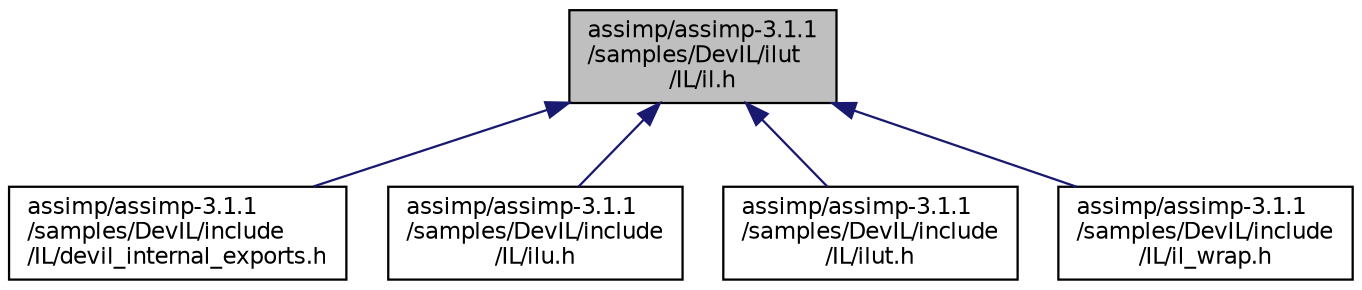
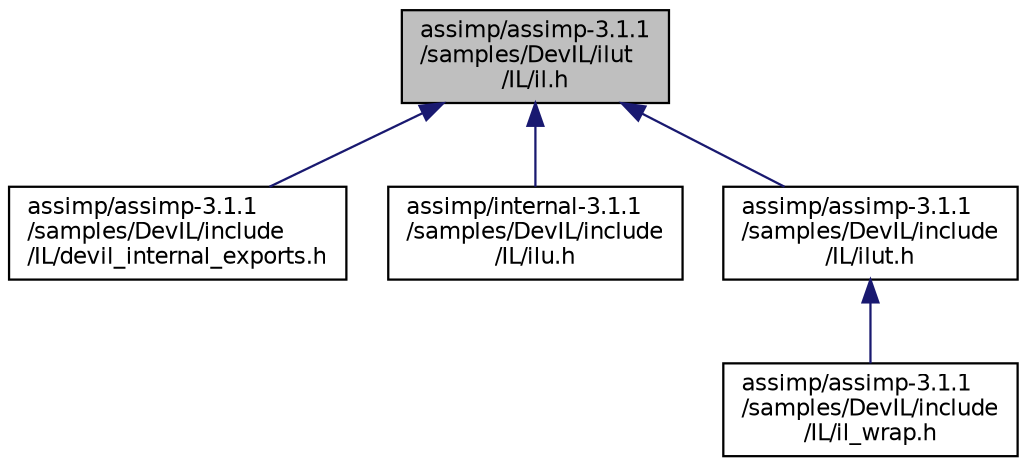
edge "assimp/assimp-3.1.1 /samples/DevIL/include /IL/il_wrap.h" -> "assimp/assimp-3.1.1 /samples/DevIL/ilut /IL/il.h": now "assimp/assimp-3.1.1 /samples/DevIL/include /IL/il_wrap.h" -> "assimp/assimp-3.1.1 /samples/DevIL/include /IL/ilut.h"
node "assimp/assimp-3.1.1 /samples/DevIL/include /IL/ilu.h": label "assimp/assimp-3.1.1 /samples/DevIL/include /IL/ilu.h" -> "assimp/internal-3.1.1 /samples/DevIL/include /IL/ilu.h"
